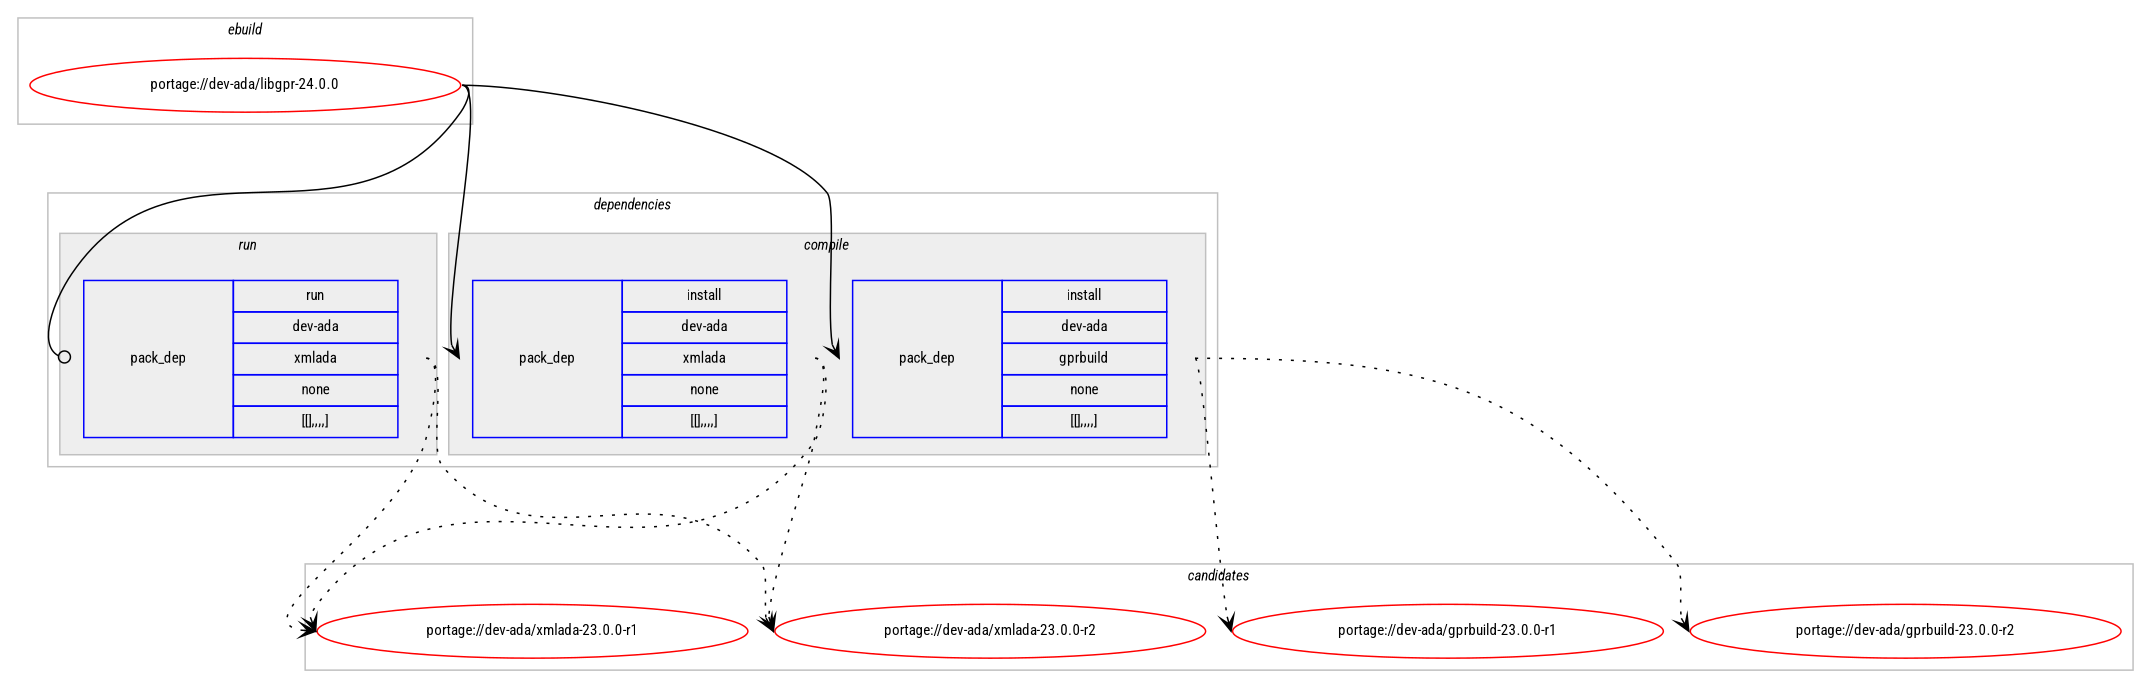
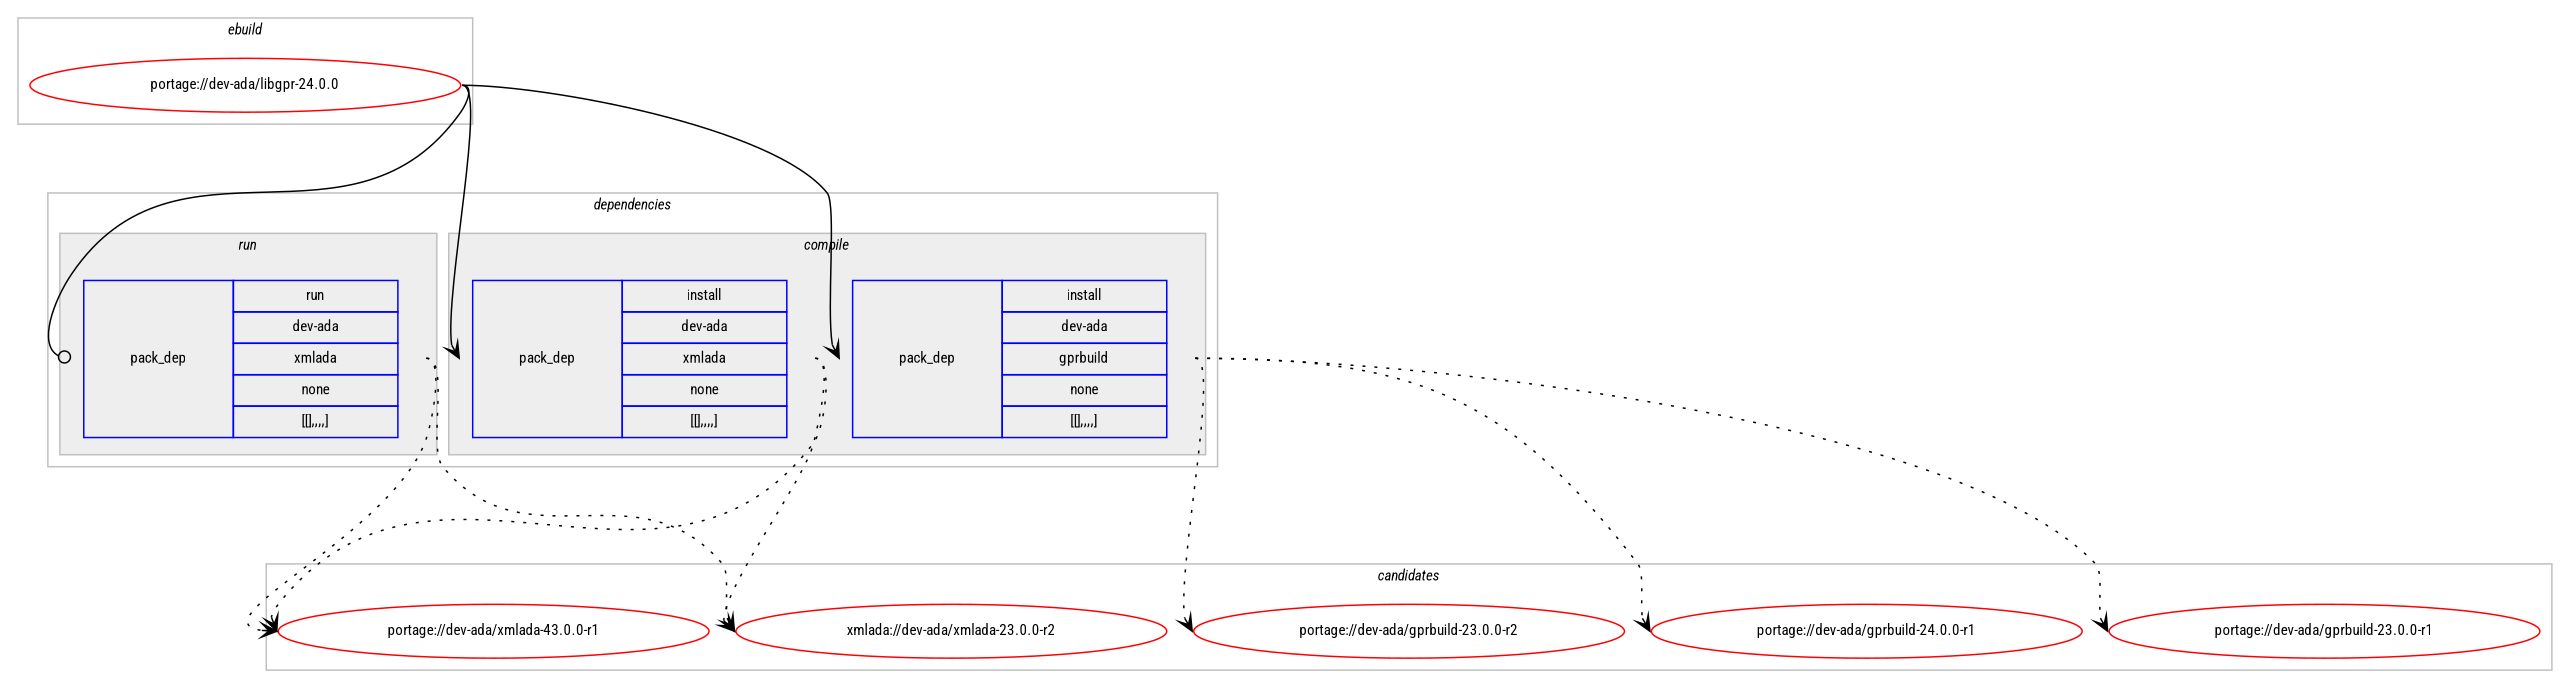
node "portage://dev-ada/xmlada-23.0.0-r1": label "portage://dev-ada/xmlada-23.0.0-r1" -> "portage://dev-ada/xmlada-43.0.0-r1"
node "portage://dev-ada/xmlada-23.0.0-r2": label "portage://dev-ada/xmlada-23.0.0-r2" -> "xmlada://dev-ada/xmlada-23.0.0-r2"
node "portage://dev-ada/gprbuild-24.0.0-r1": added
